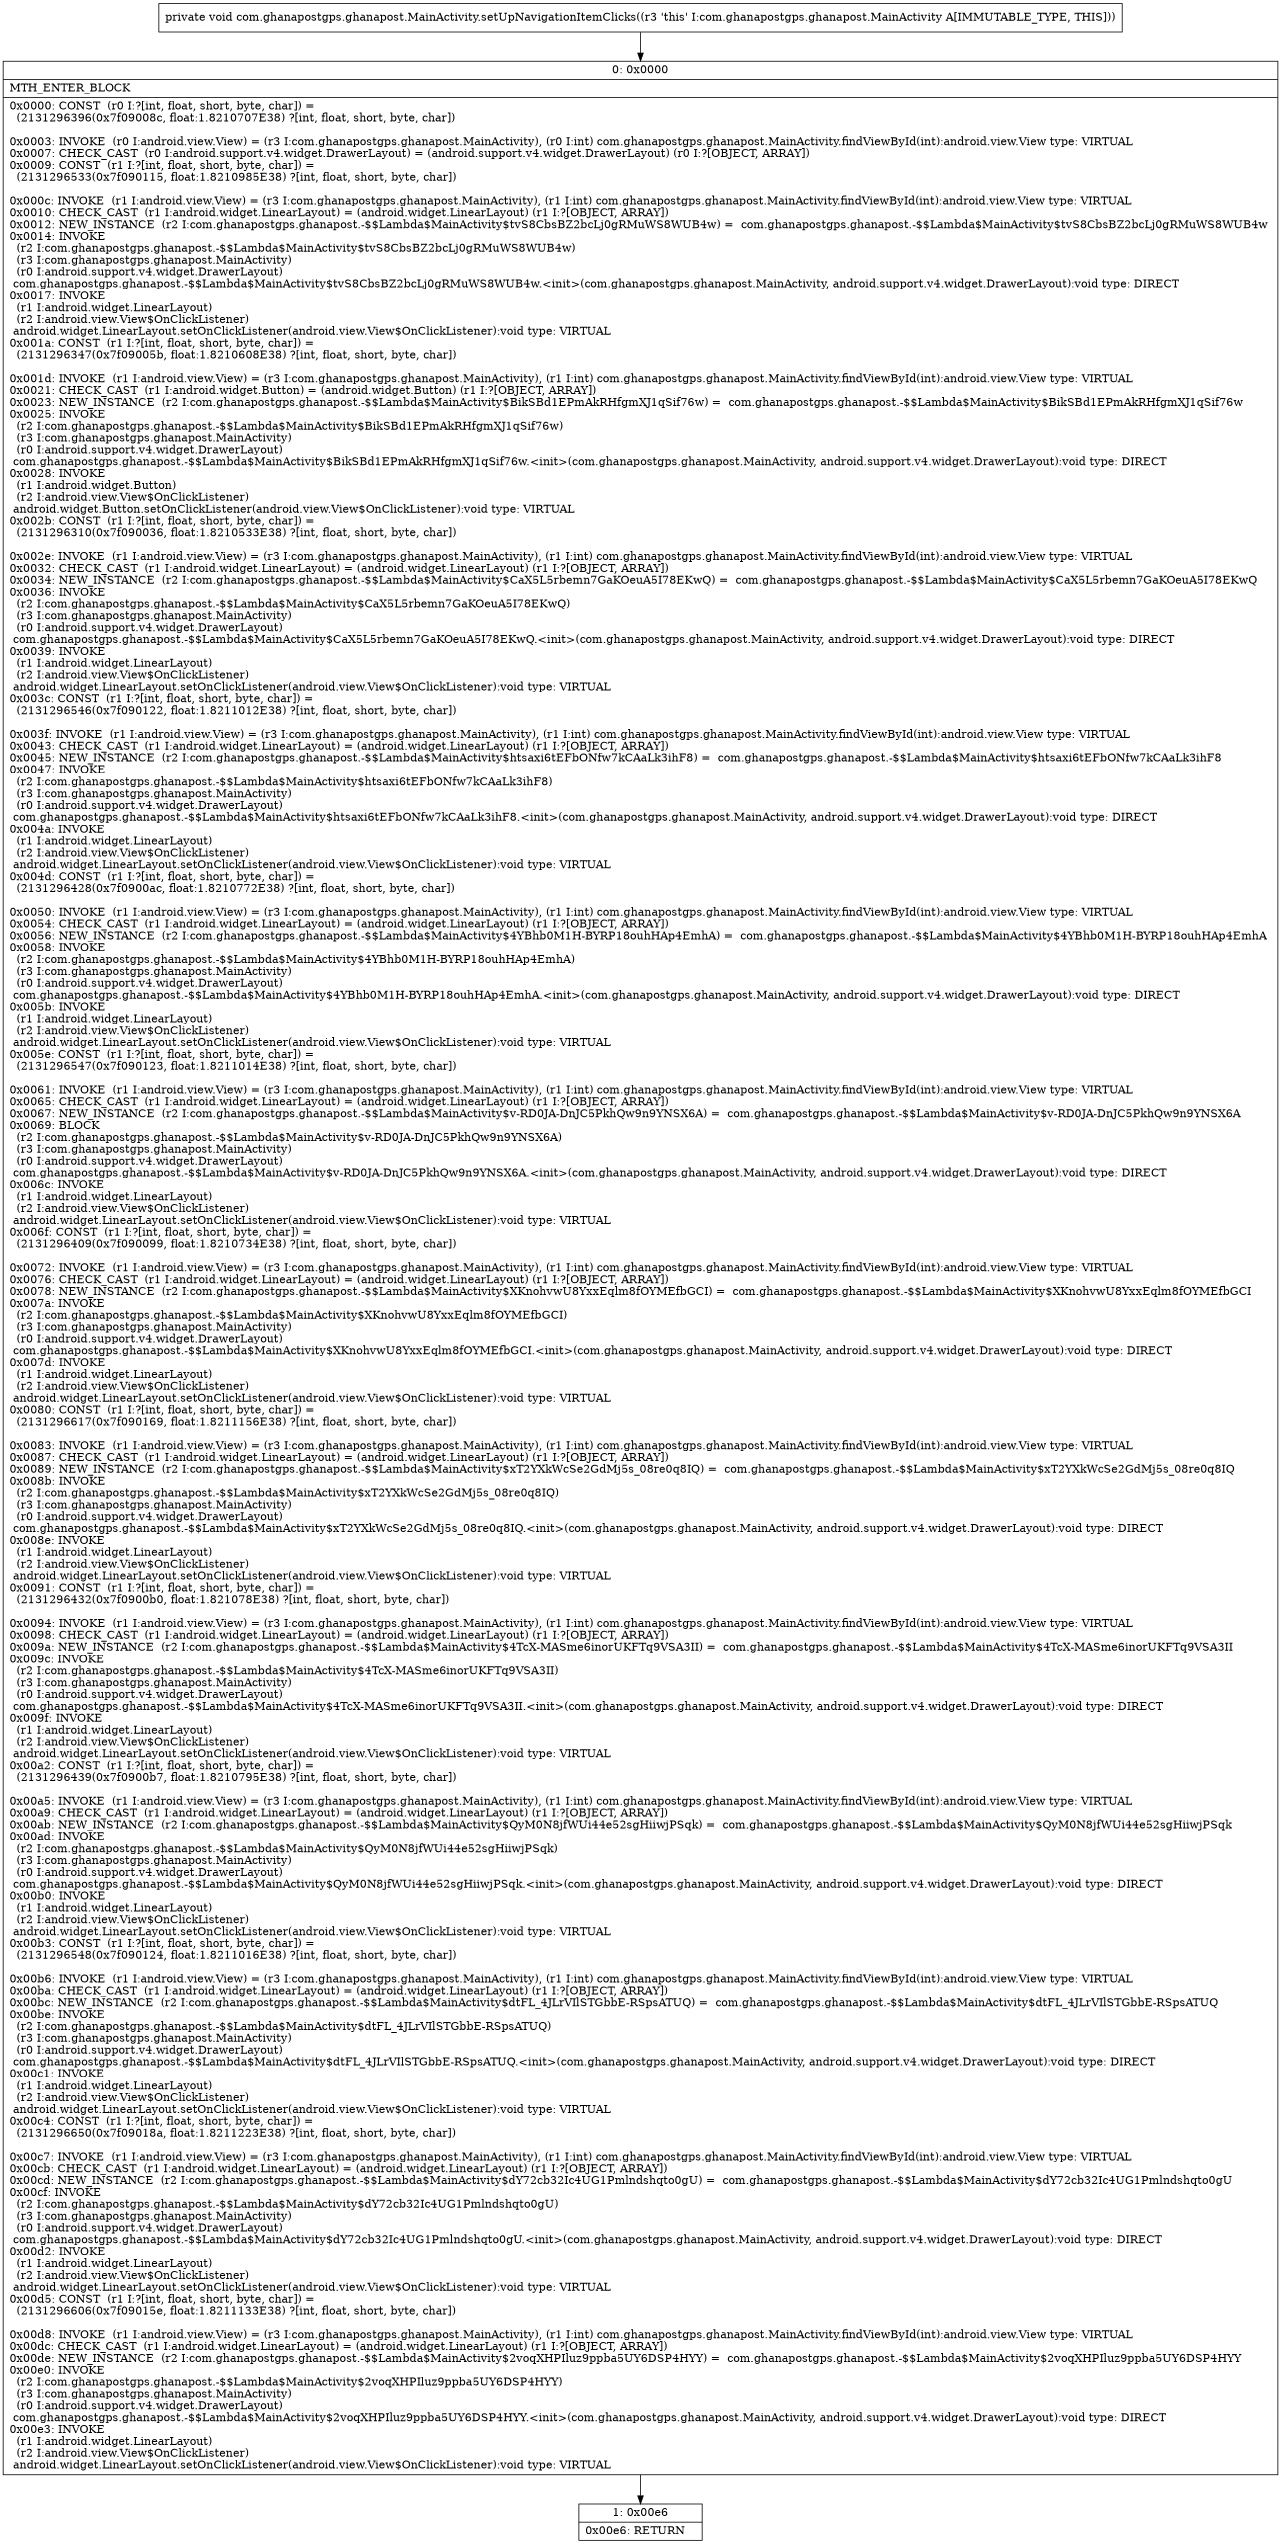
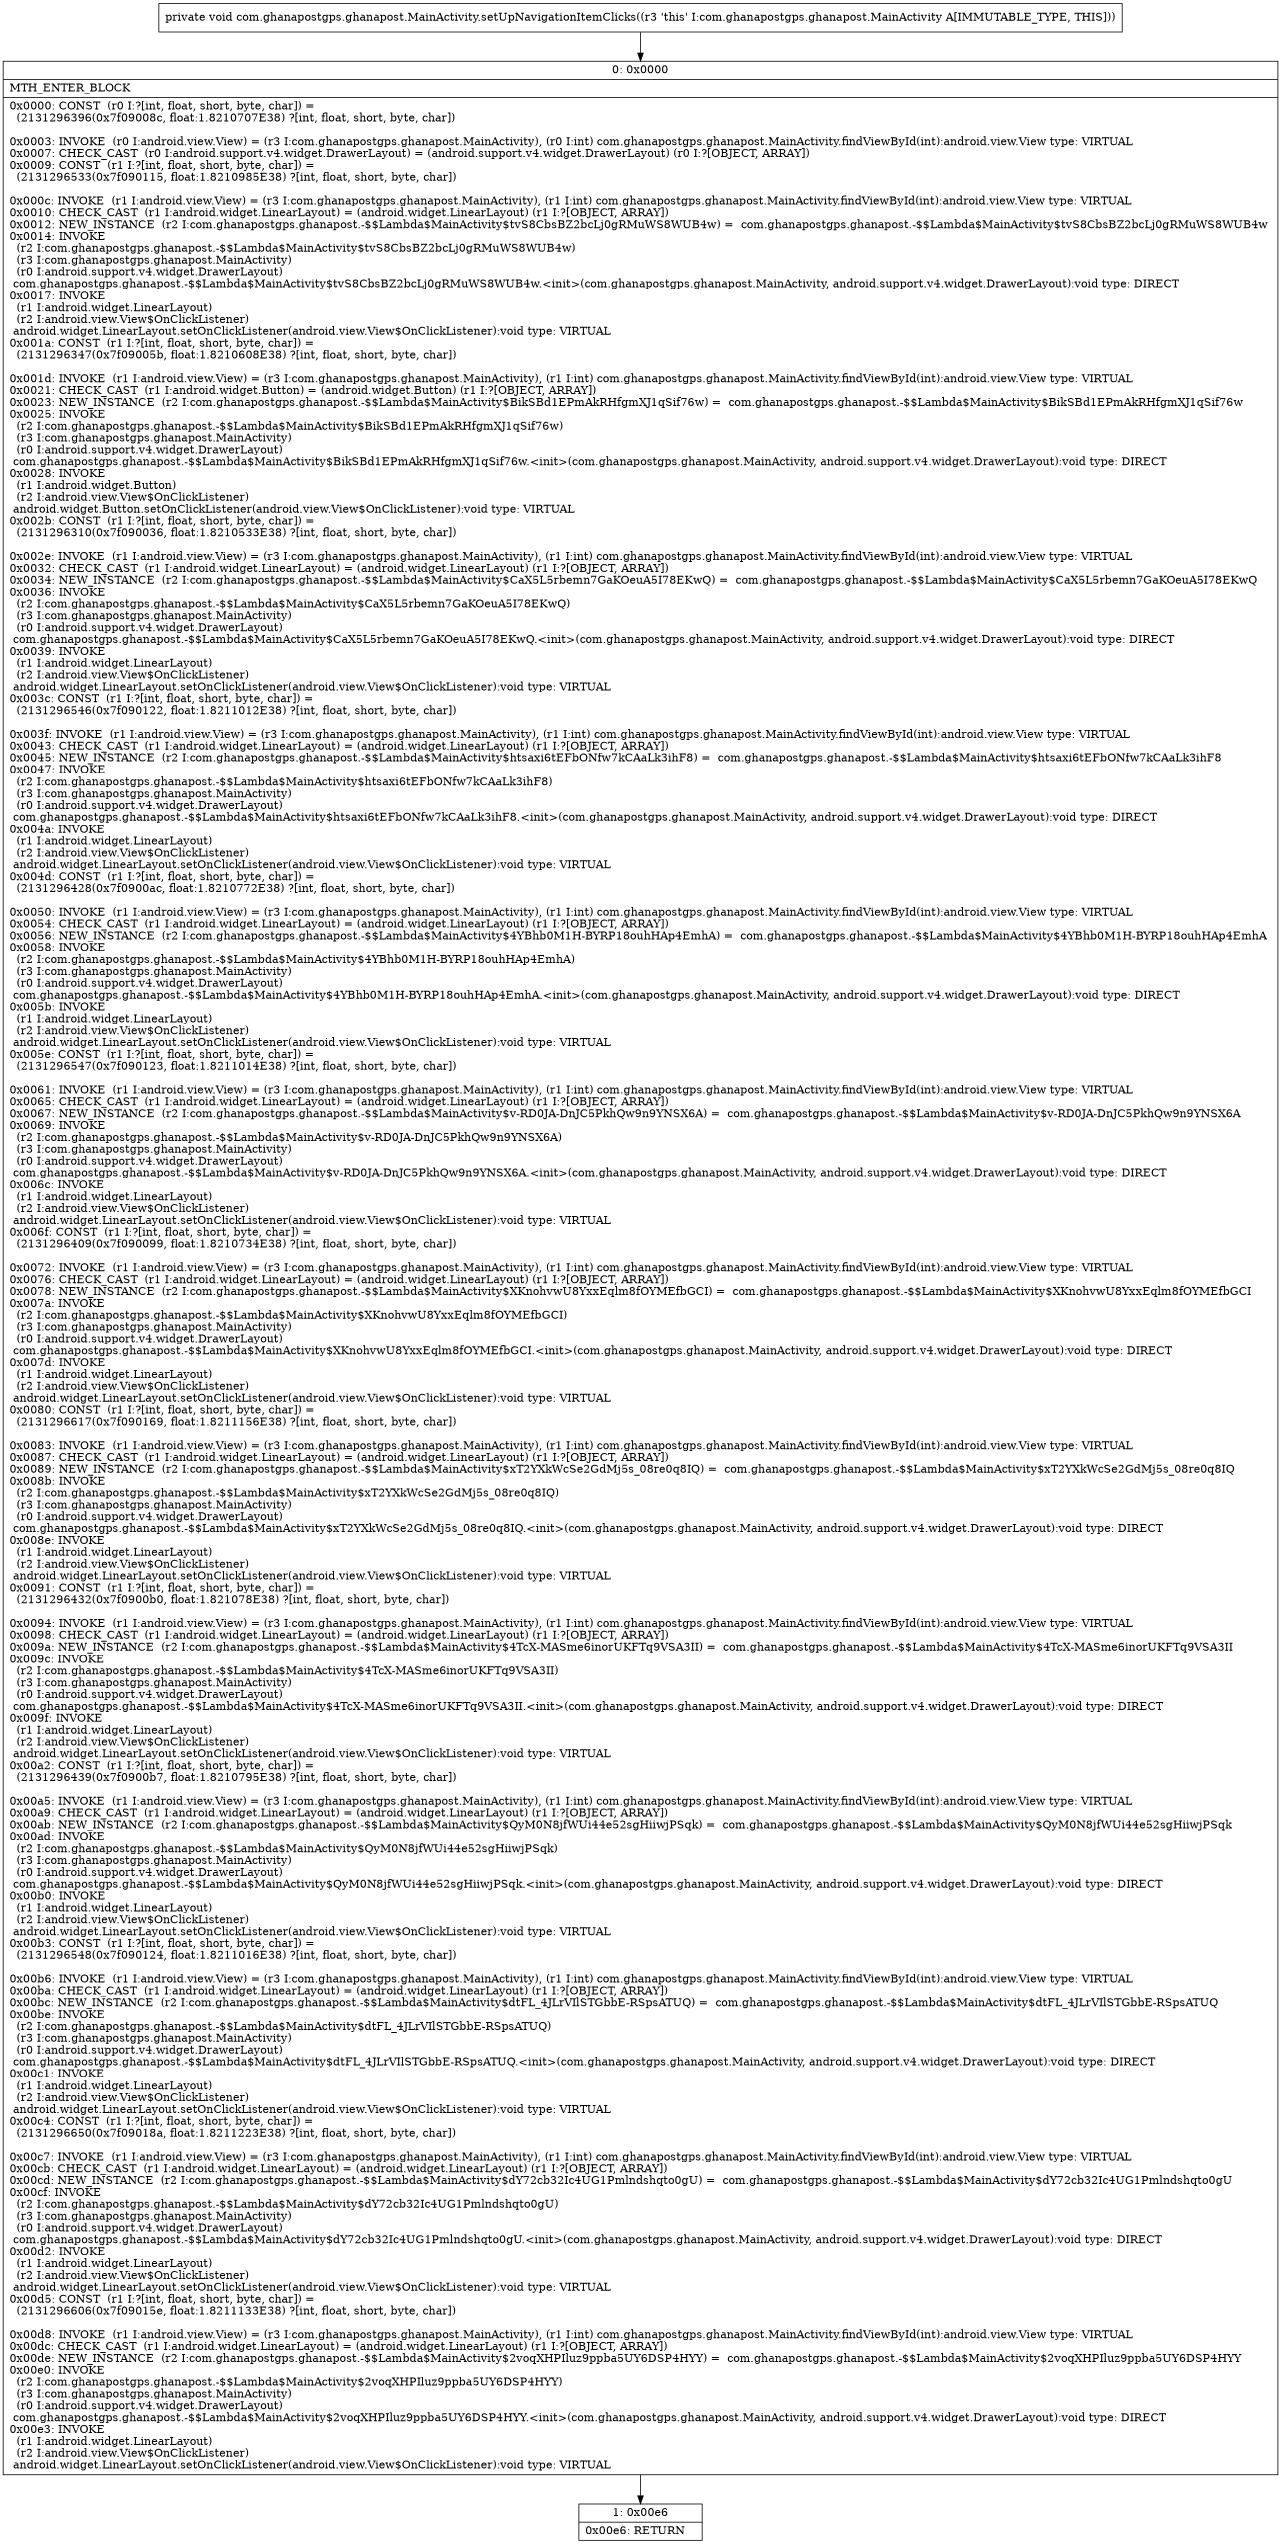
node "0: 0x0000": text "0x0069: BLOCK" -> "0x0069: INVOKE"
